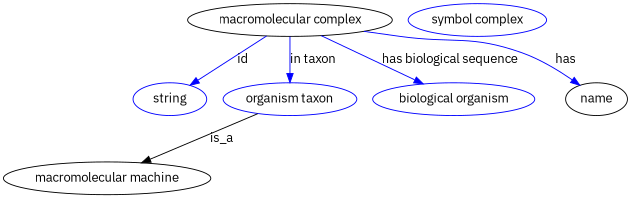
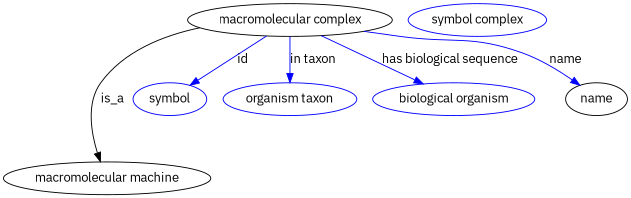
edge "macromolecular complex" -> "name": label "has" -> "name"
node "string": label "string" -> "symbol"
edge "organism taxon" -> "macromolecular machine": now "macromolecular complex" -> "macromolecular machine"
